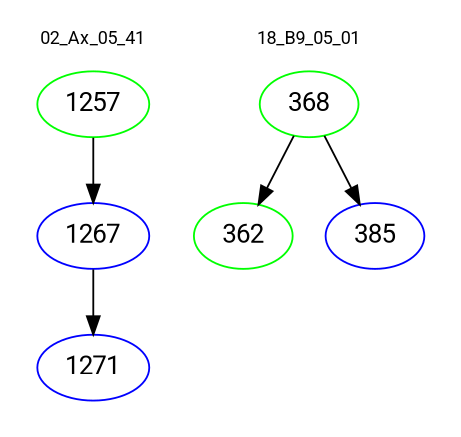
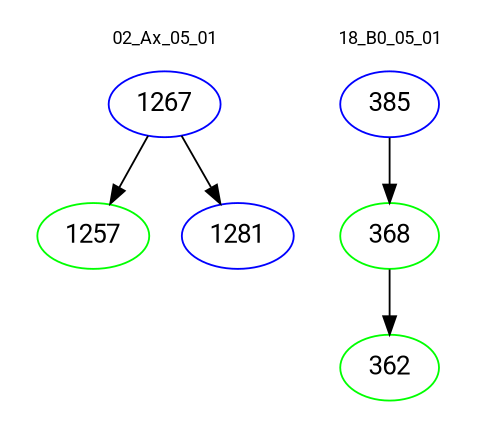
cluster "02_Ax_05_41": label "02_Ax_05_41" -> "02_Ax_05_01"
cluster "18_B9_05_01": label "18_B9_05_01" -> "18_B0_05_01"
edge "1257" -> "1267": reversed
edge "368" -> "385": reversed
node "1271": label "1271" -> "1281"
